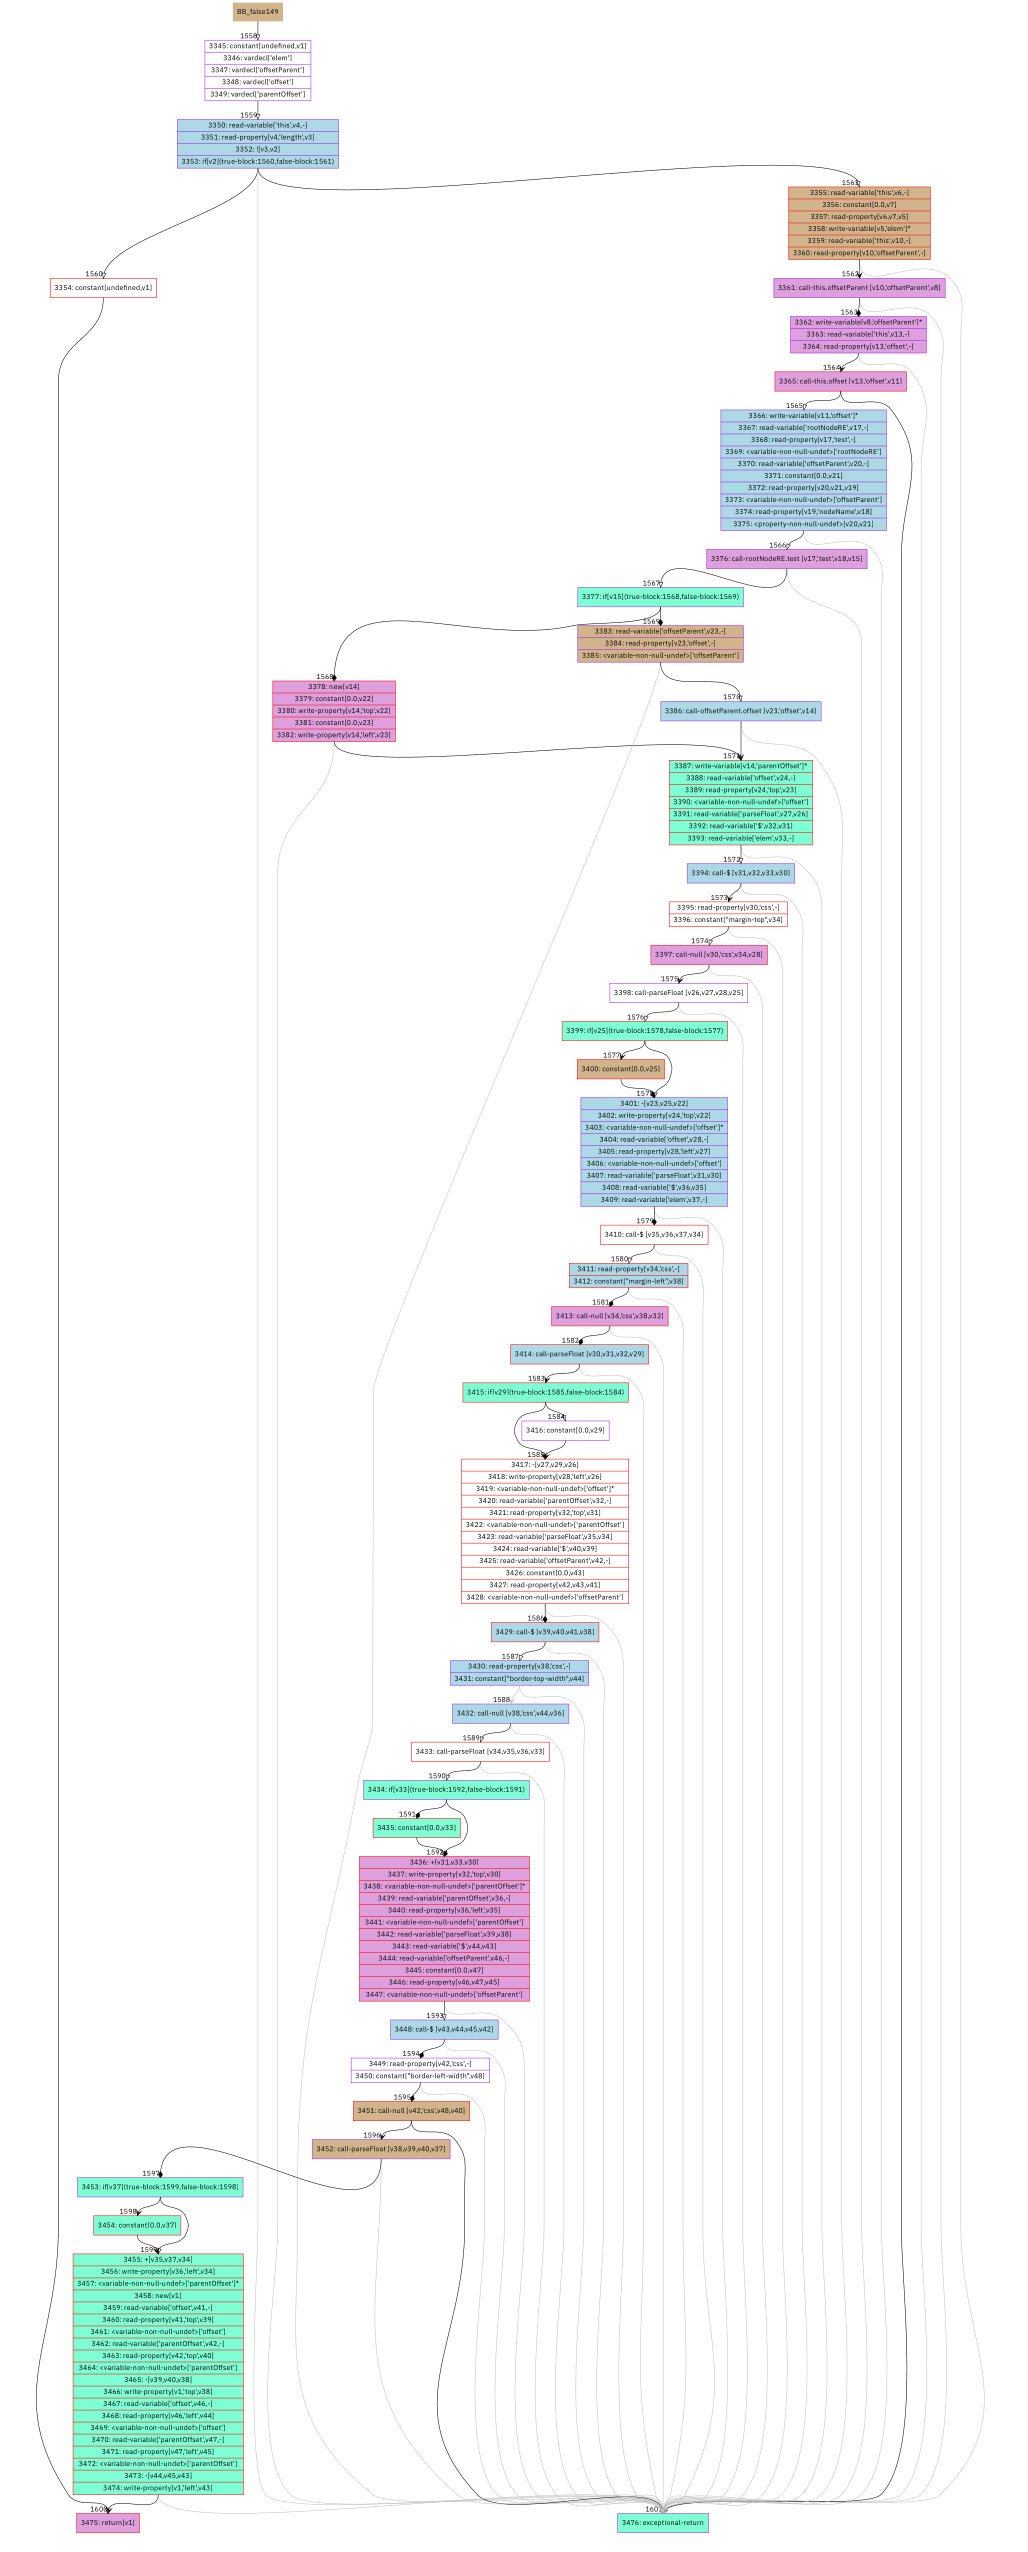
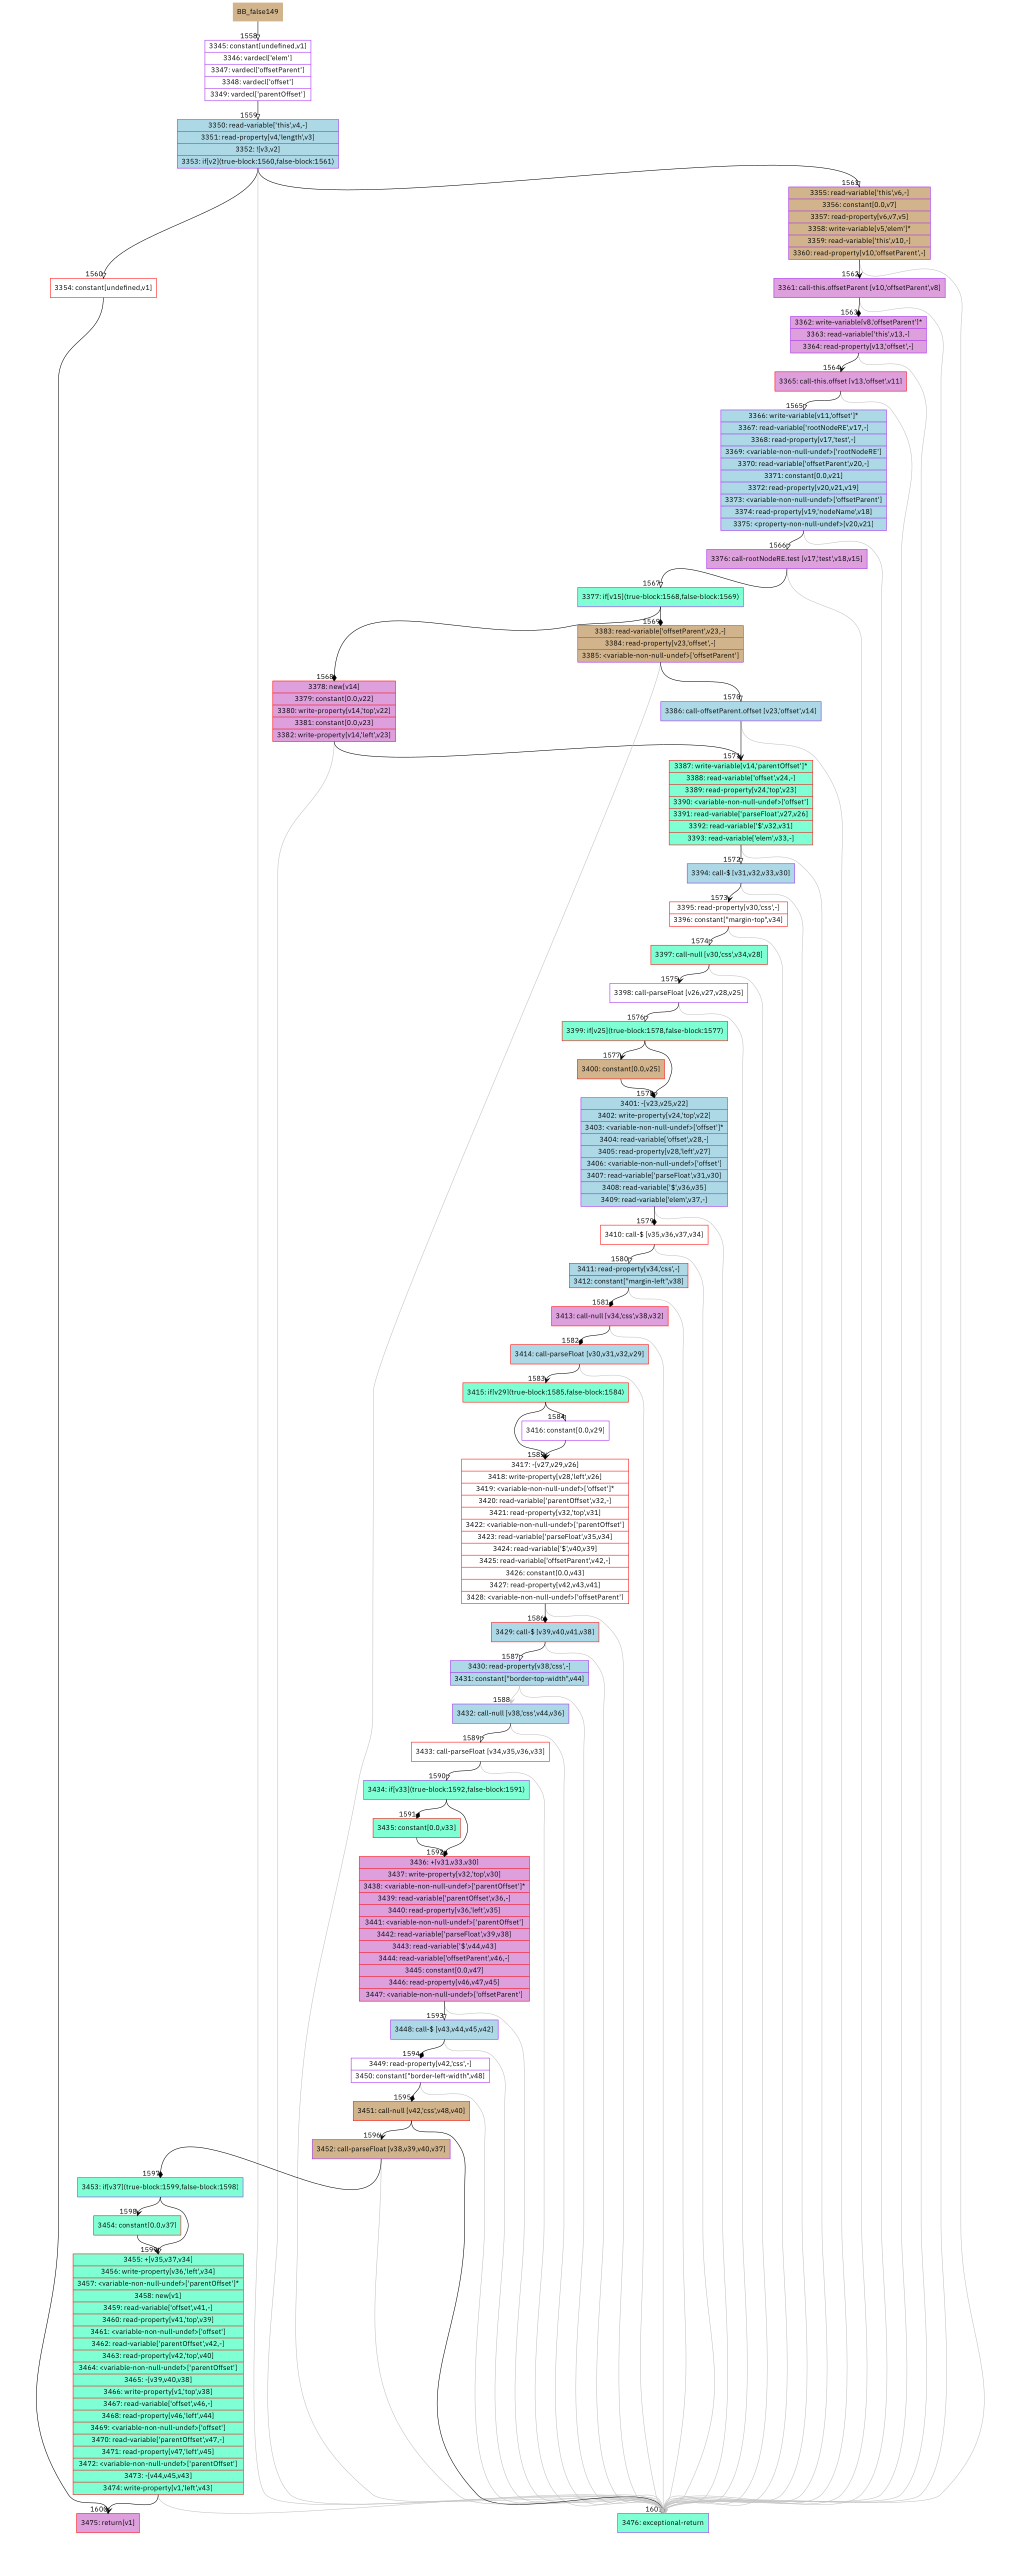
node "3355: read-variable['this',v6,-]": color red -> purple
node "3397: call-null [v30,'css',v34,v28]": fillcolor plum -> aquamarine
edge "3365: call-this.offset [v13,'offset',v11]" -> "3476: exceptional-return": color black -> gray
